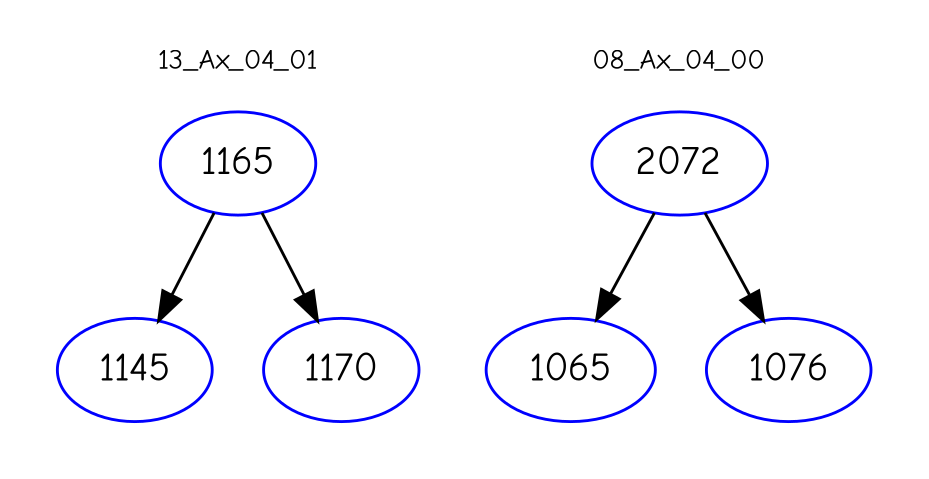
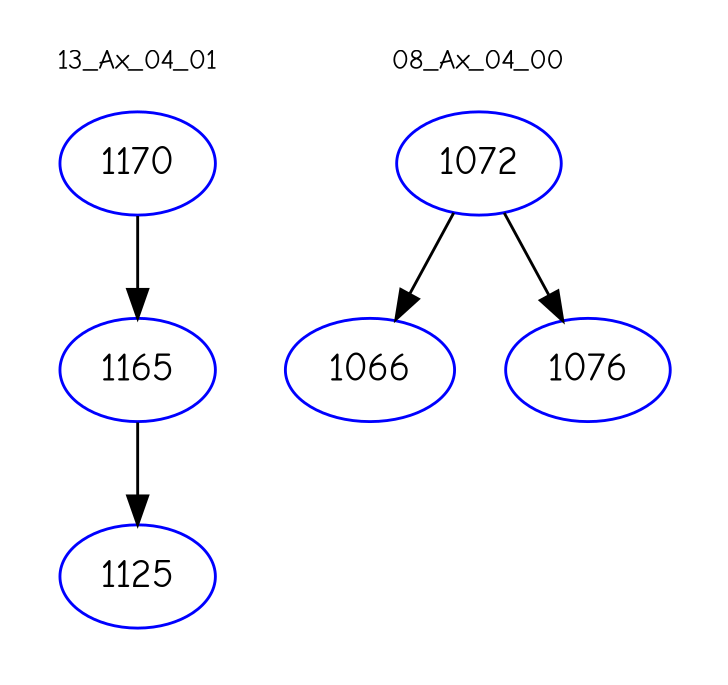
node "2072": label "2072" -> "1072"
edge "1165" -> "1170": reversed
node "1145": label "1145" -> "1125"
node "1065": label "1065" -> "1066"
